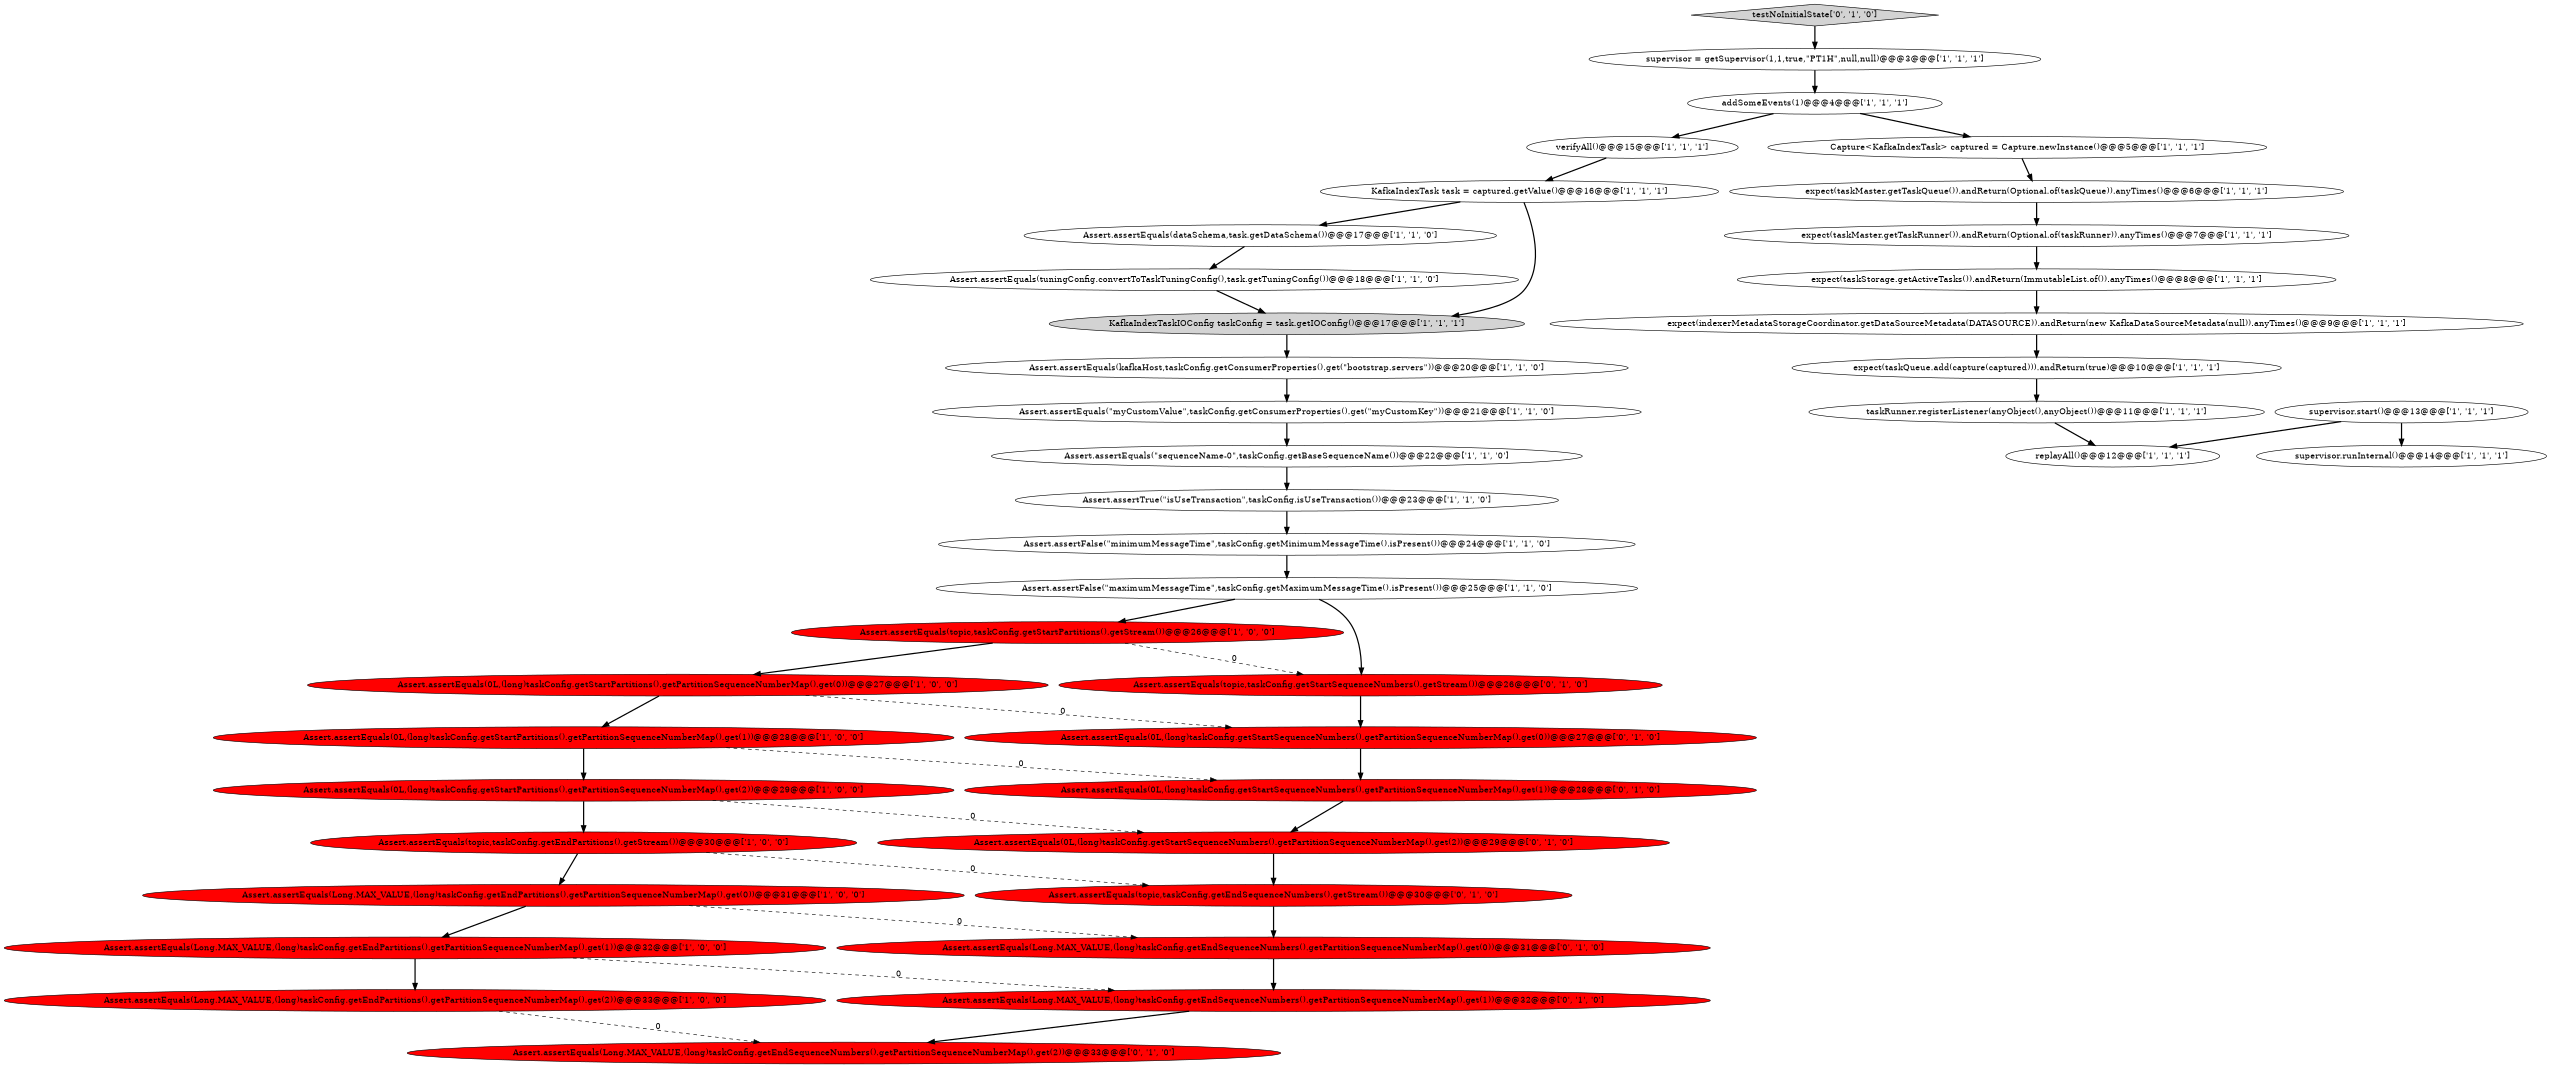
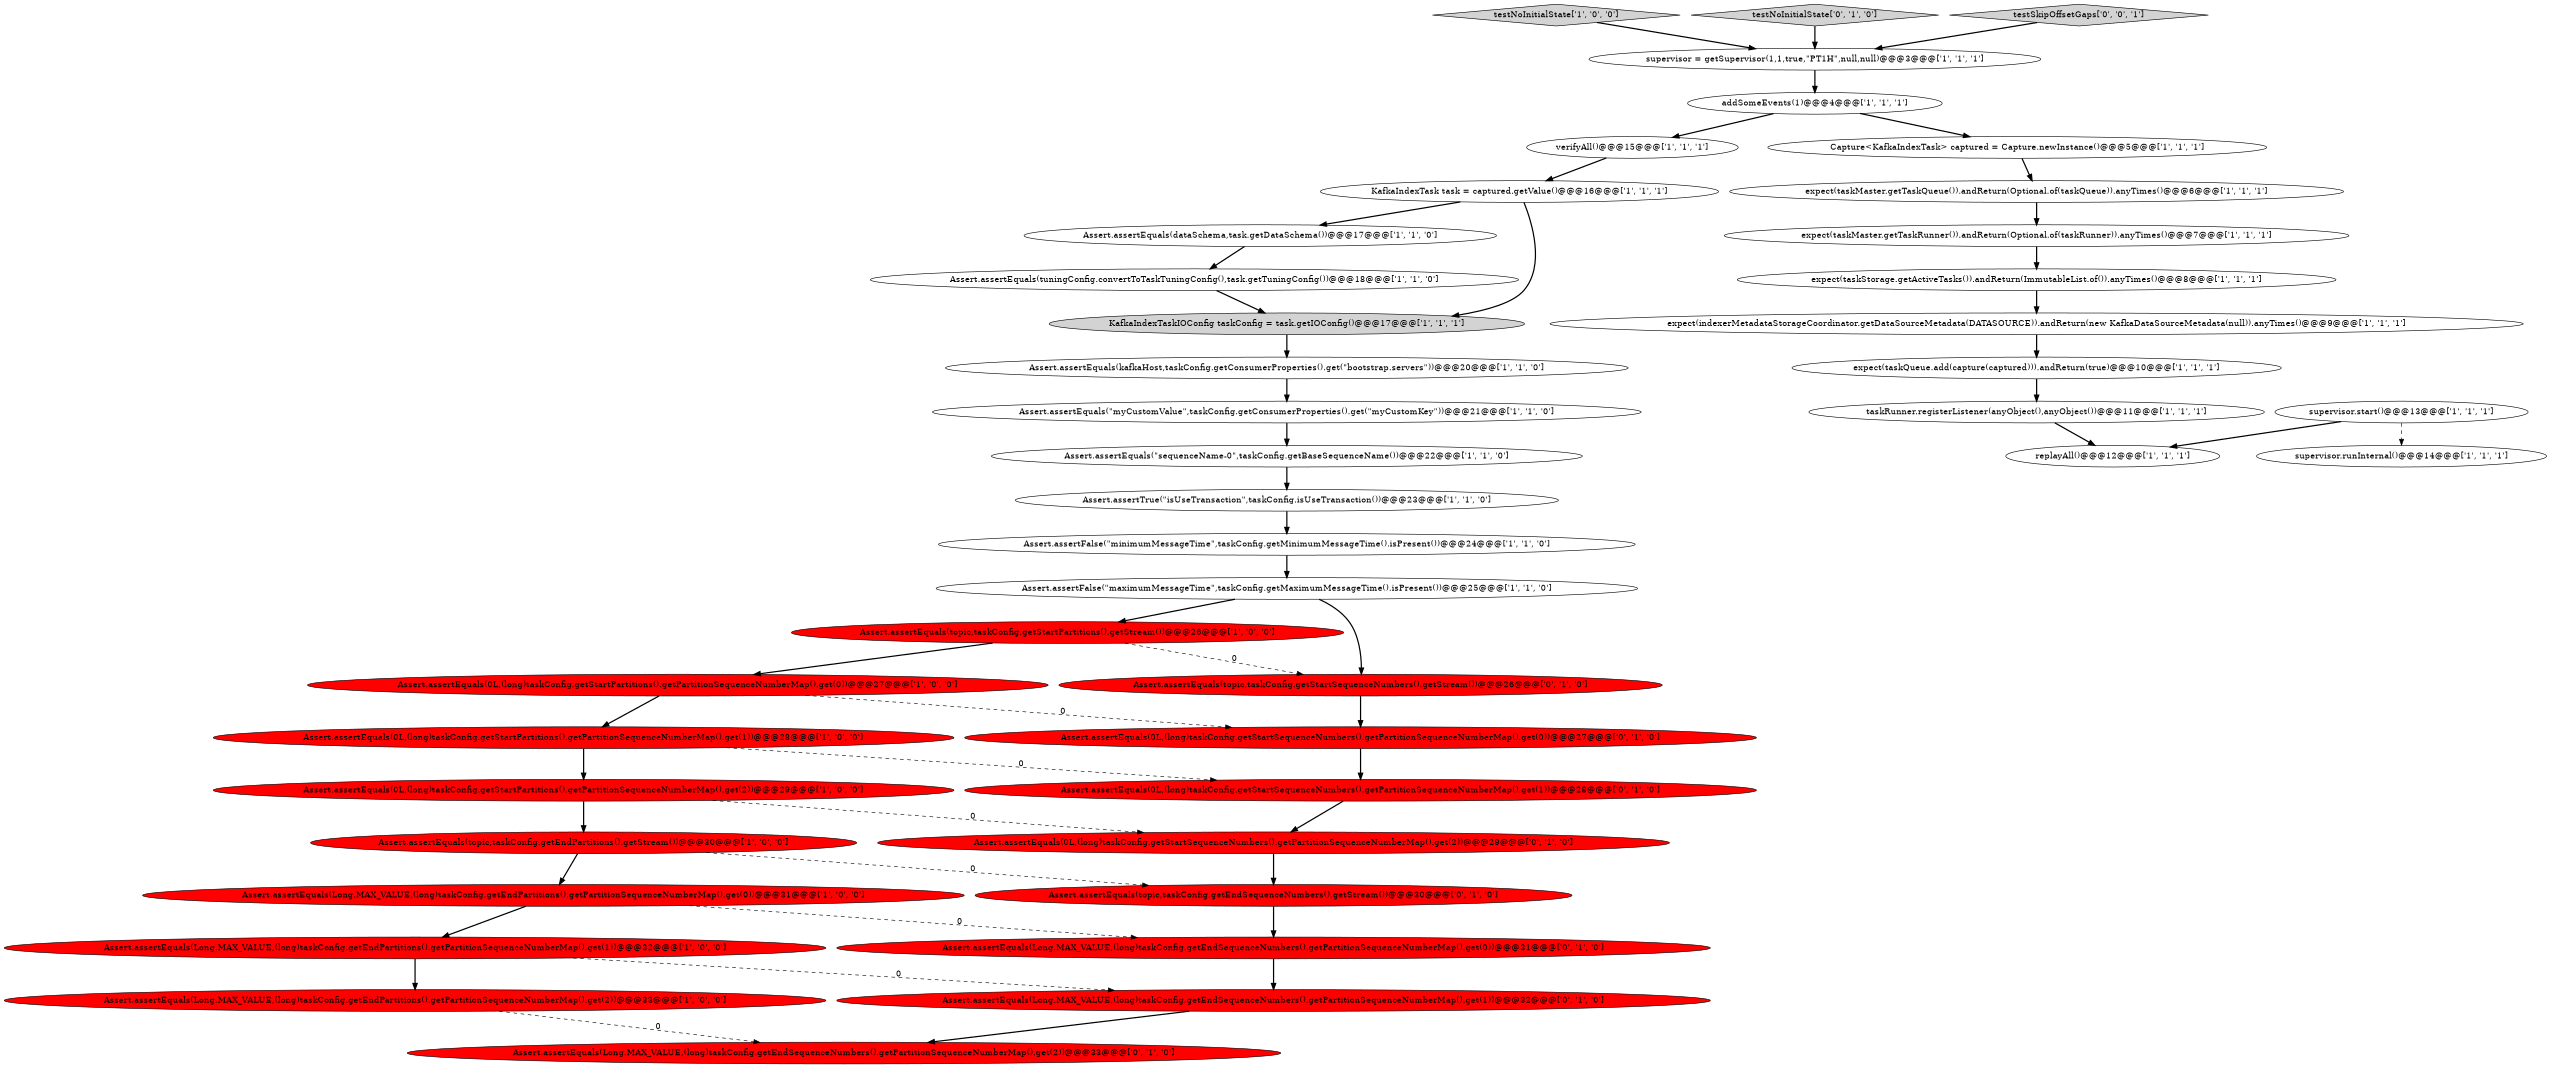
node "testNoInitialState['1', '0', '0']": added
node "testSkipOffsetGaps['0', '0', '1']": added
edge "supervisor.start()@@@13@@@['1', '1', '1']" -> "supervisor.runInternal()@@@14@@@['1', '1', '1']": style bold -> dashed
